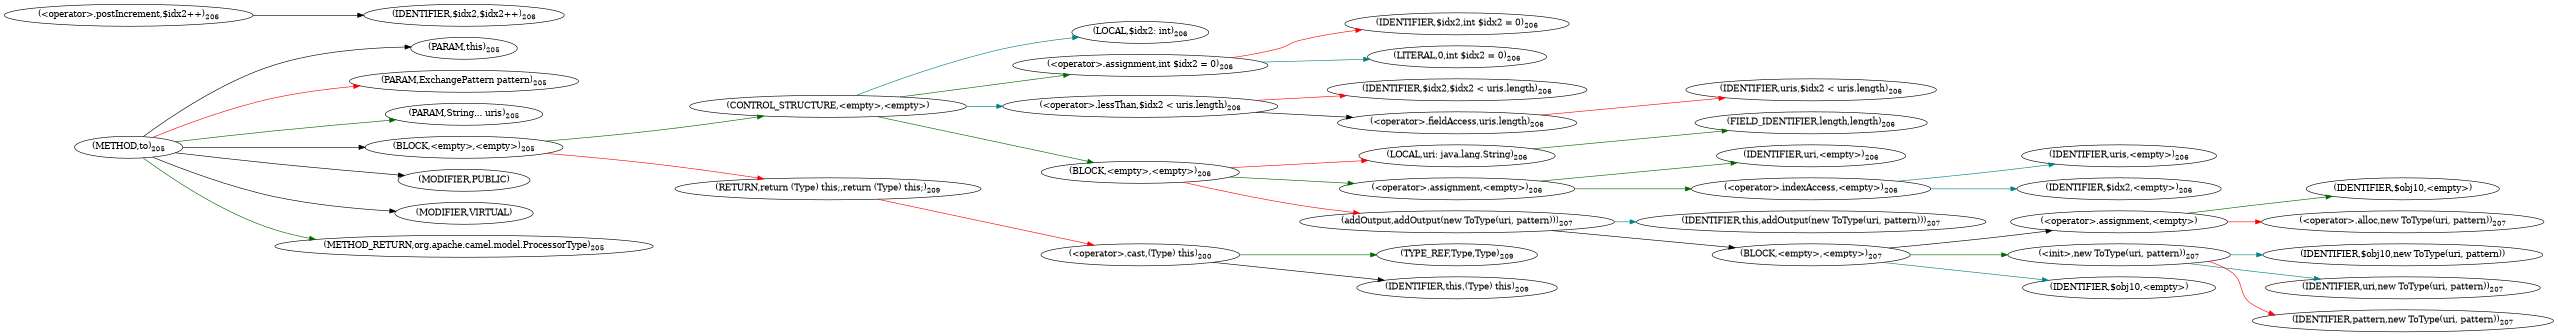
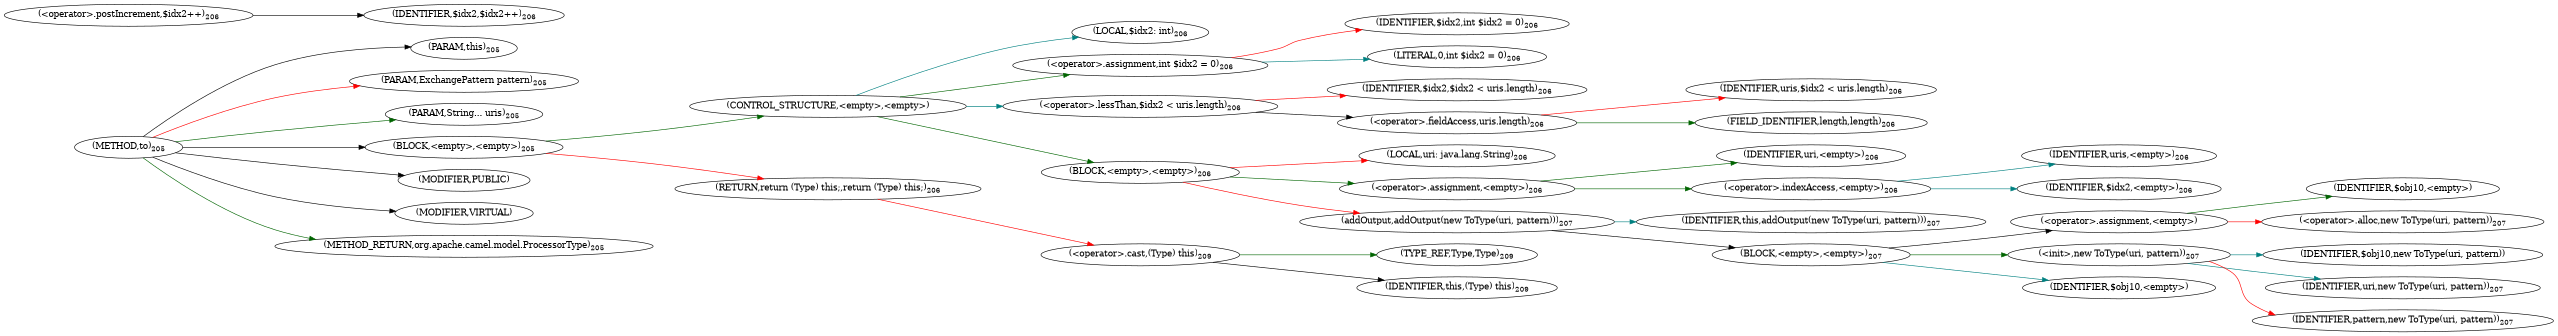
edge "(LOCAL,uri: java.lang.String)" -> "(FIELD_IDENTIFIER,length,length)": now "(<operator>.fieldAccess,uris.length)" -> "(FIELD_IDENTIFIER,length,length)"
node "(RETURN,return (Type) this;,return (Type) this;)": text "209" -> "206"
node "(<operator>.cast,(Type) this)": text "200" -> "209"
